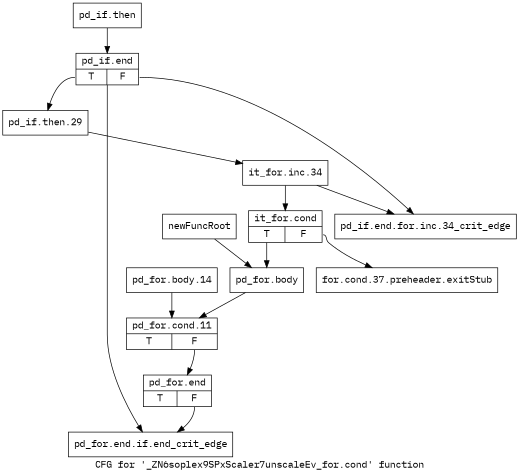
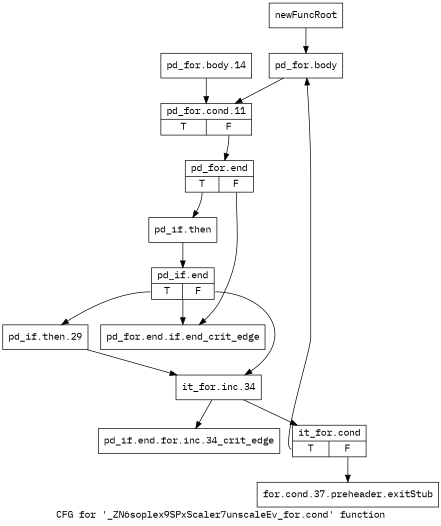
edge "pd_if.end" -> "pd_if.end.for.inc.34_crit_edge": now "pd_if.end" -> "it_for.inc.34"
edge "pd_for.end" -> "pd_if.then": added
